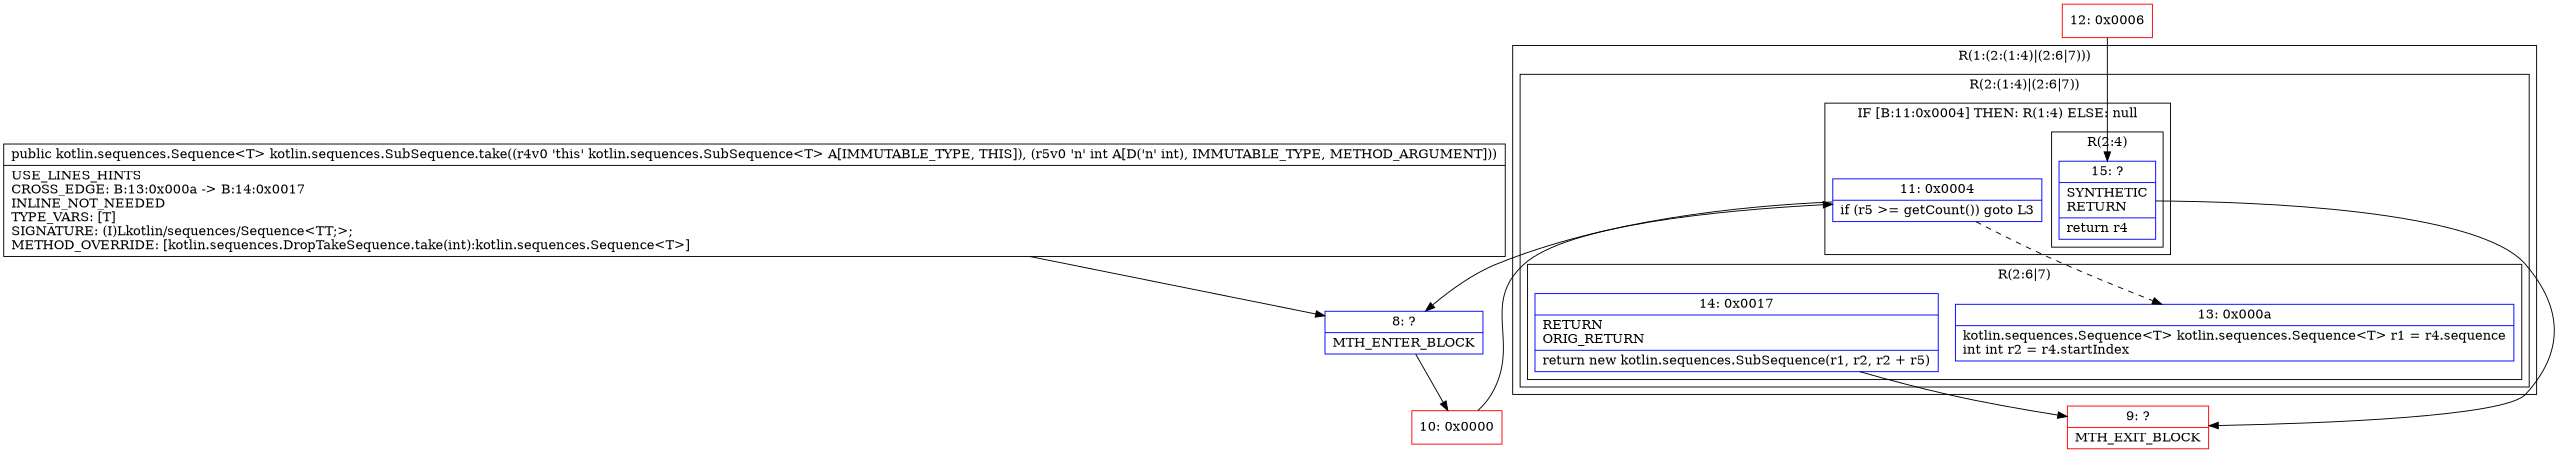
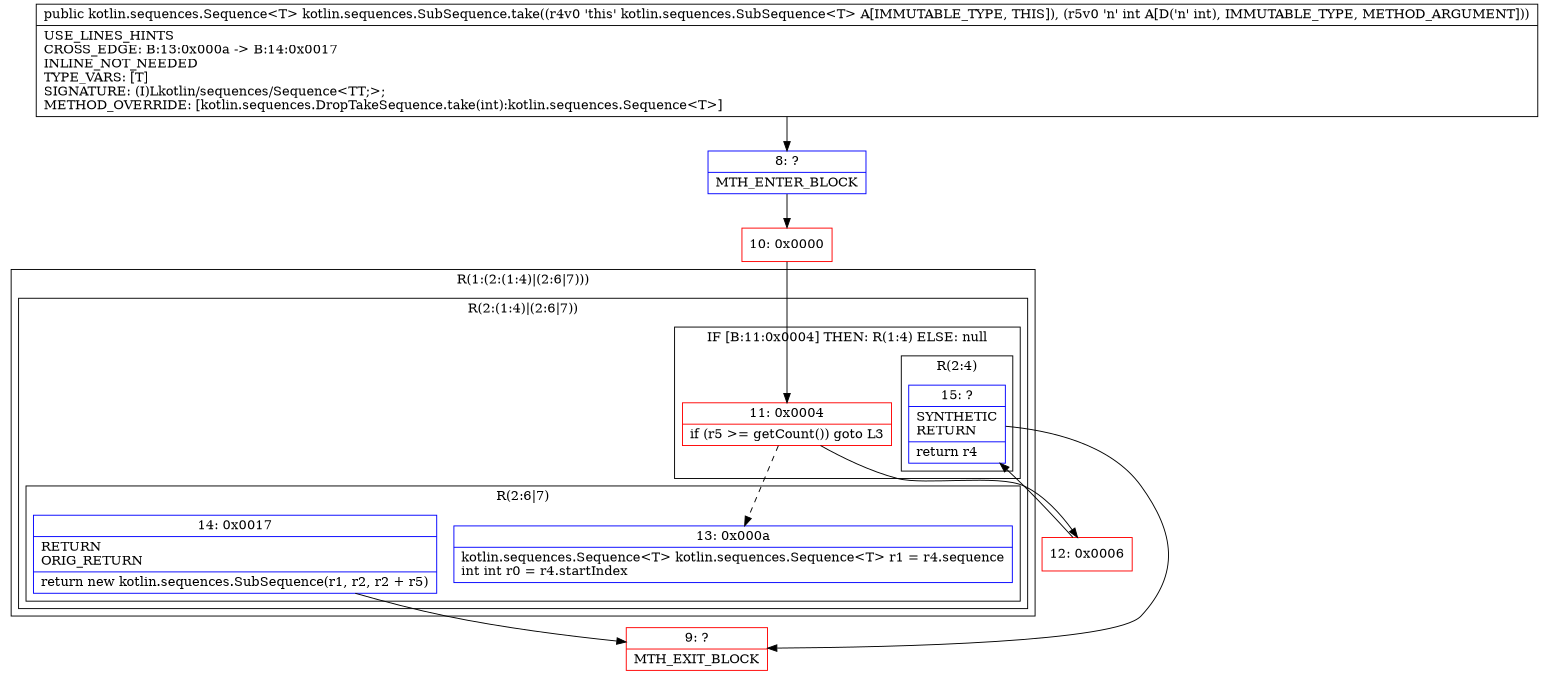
node "11: 0x0004": color blue -> red
edge "11: 0x0004" -> "8: ?": now "11: 0x0004" -> "12: 0x0006"
node "13: 0x000a": text "int int r2 = r4.startIndex" -> "int int r0 = r4.startIndex"
